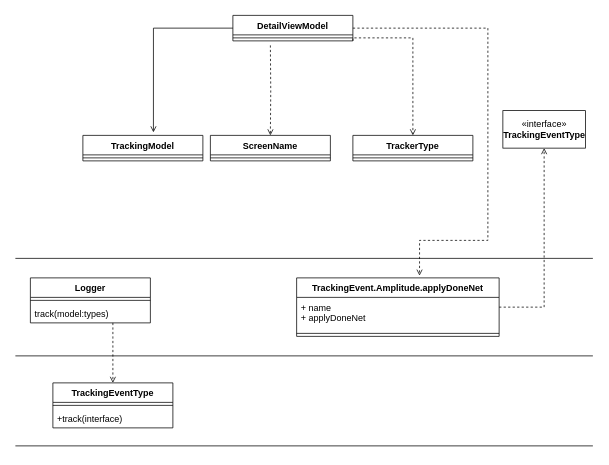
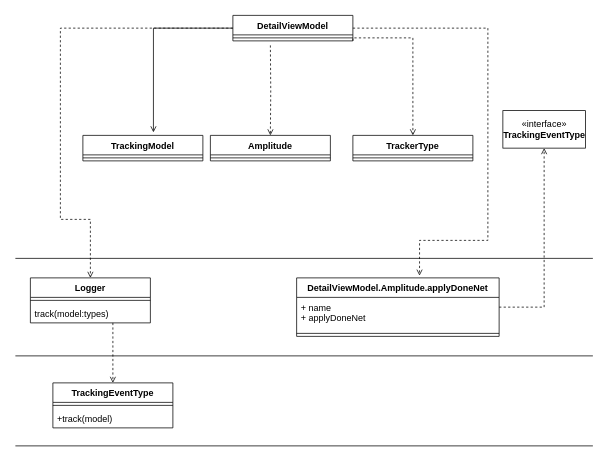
edge "DetailViewModel" -> "Logger": added
node "ScreenName": label "ScreenName" -> "Amplitude"
node "TrackingEvent.Amplitude.applyDoneNet": label "TrackingEvent.Amplitude.applyDoneNet" -> "DetailViewModel.Amplitude.applyDoneNet"
node "+track(interface)": label "+track(interface)" -> "+track(model)"
